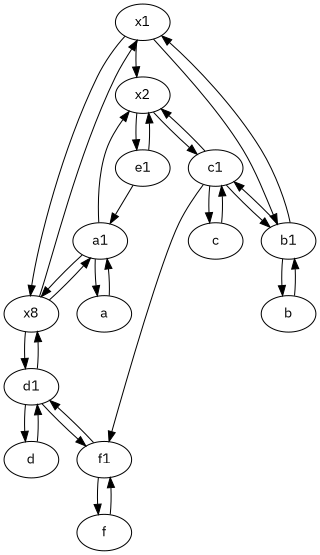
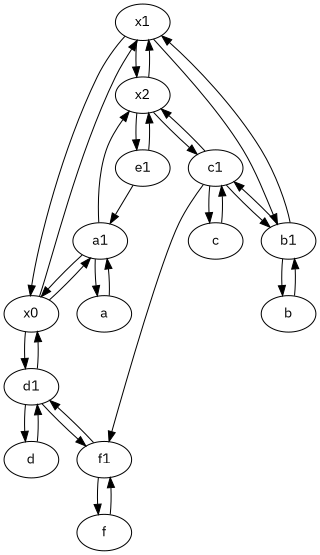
edge "x2" -> "x1": added
node "x8": label "x8" -> "x0"
